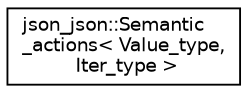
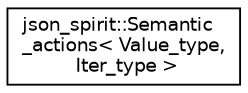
node "json_json::Semantic _actions< Value_type, Iter_type >": label "json_json::Semantic _actions< Value_type, Iter_type >" -> "json_spirit::Semantic _actions< Value_type, Iter_type >"
